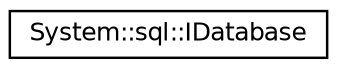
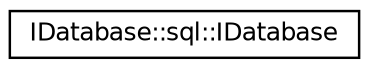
node "System::sql::IDatabase": label "System::sql::IDatabase" -> "IDatabase::sql::IDatabase"
